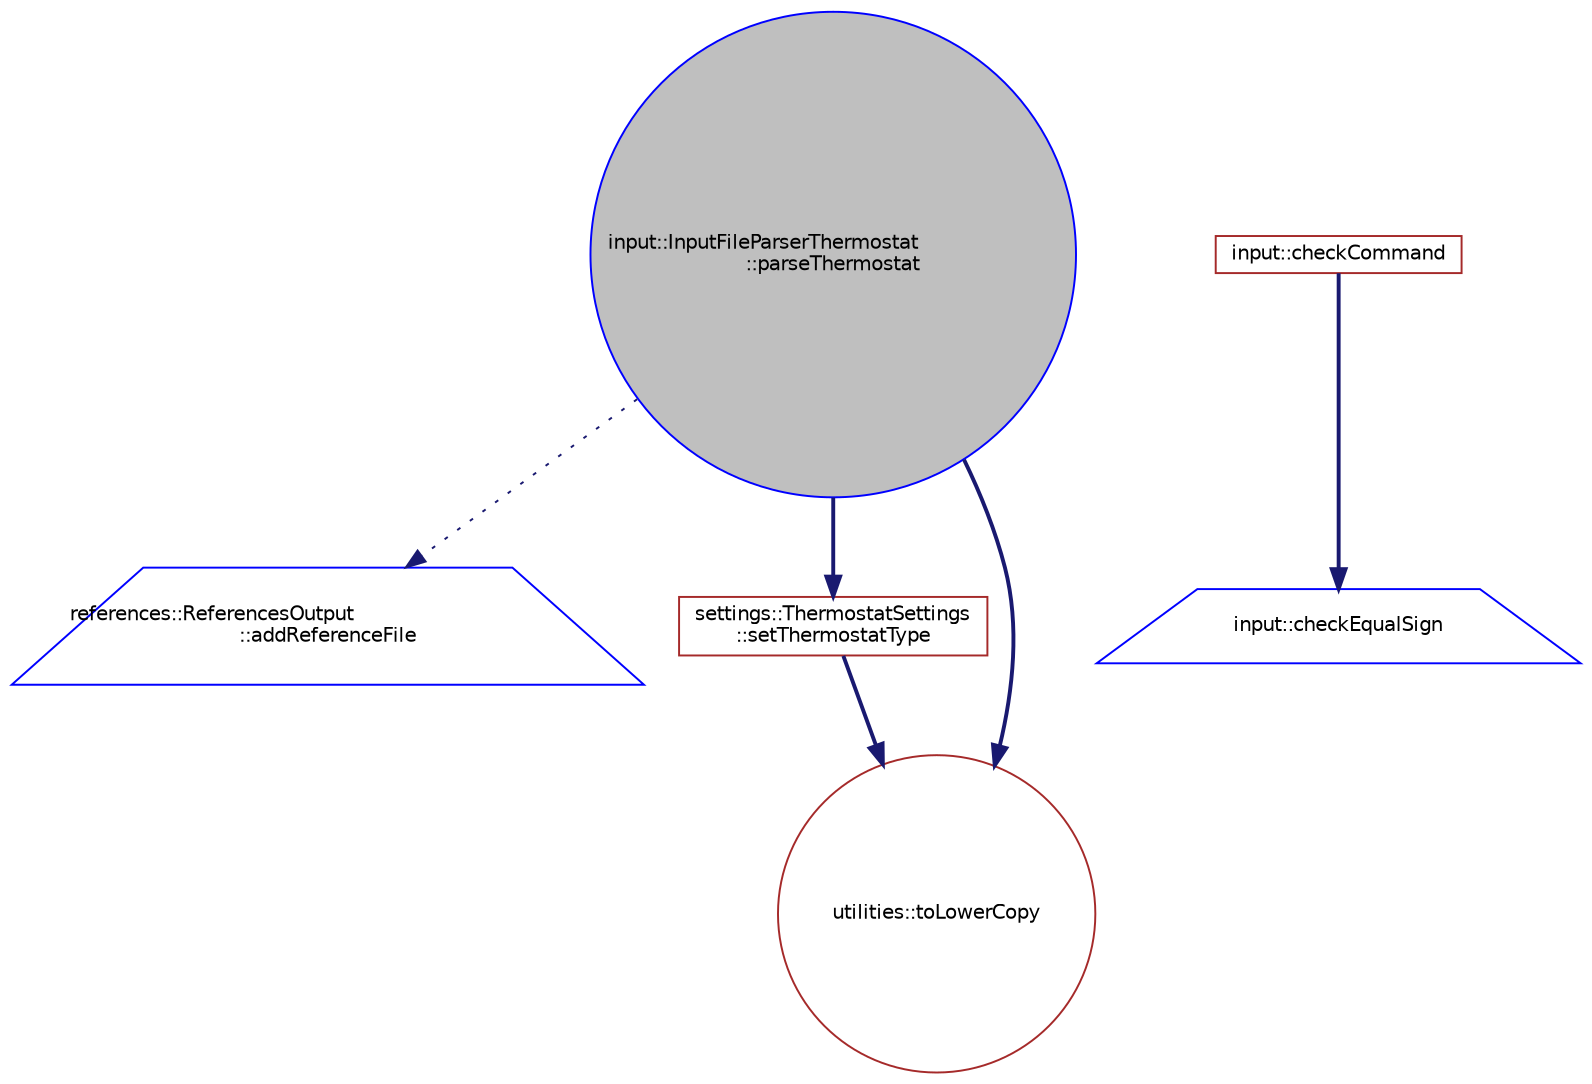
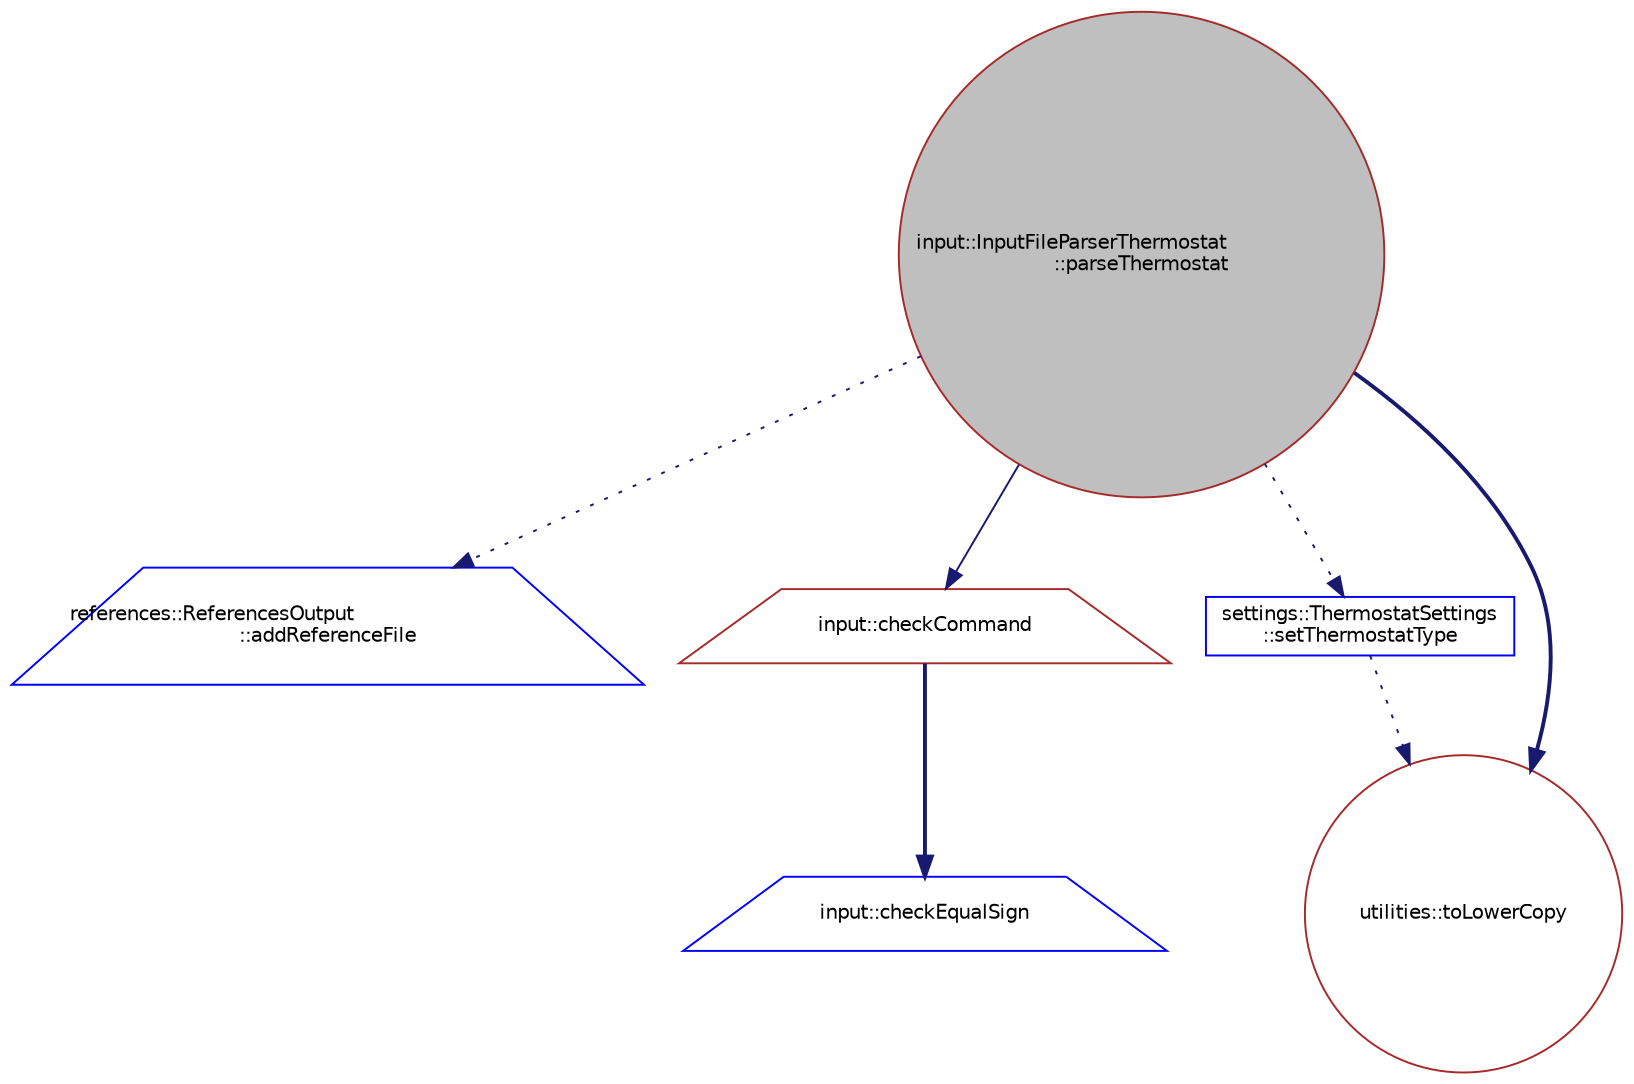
node "input::InputFileParserThermostat ::parseThermostat": color blue -> brown
node "input::checkCommand": shape box -> trapezium
edge "input::InputFileParserThermostat ::parseThermostat" -> "input::checkCommand": added
edge "input::InputFileParserThermostat ::parseThermostat" -> "settings::ThermostatSettings ::setThermostatType": style bold -> dotted
node "settings::ThermostatSettings ::setThermostatType": color brown -> blue
edge "settings::ThermostatSettings ::setThermostatType" -> "utilities::toLowerCopy": style bold -> dotted
